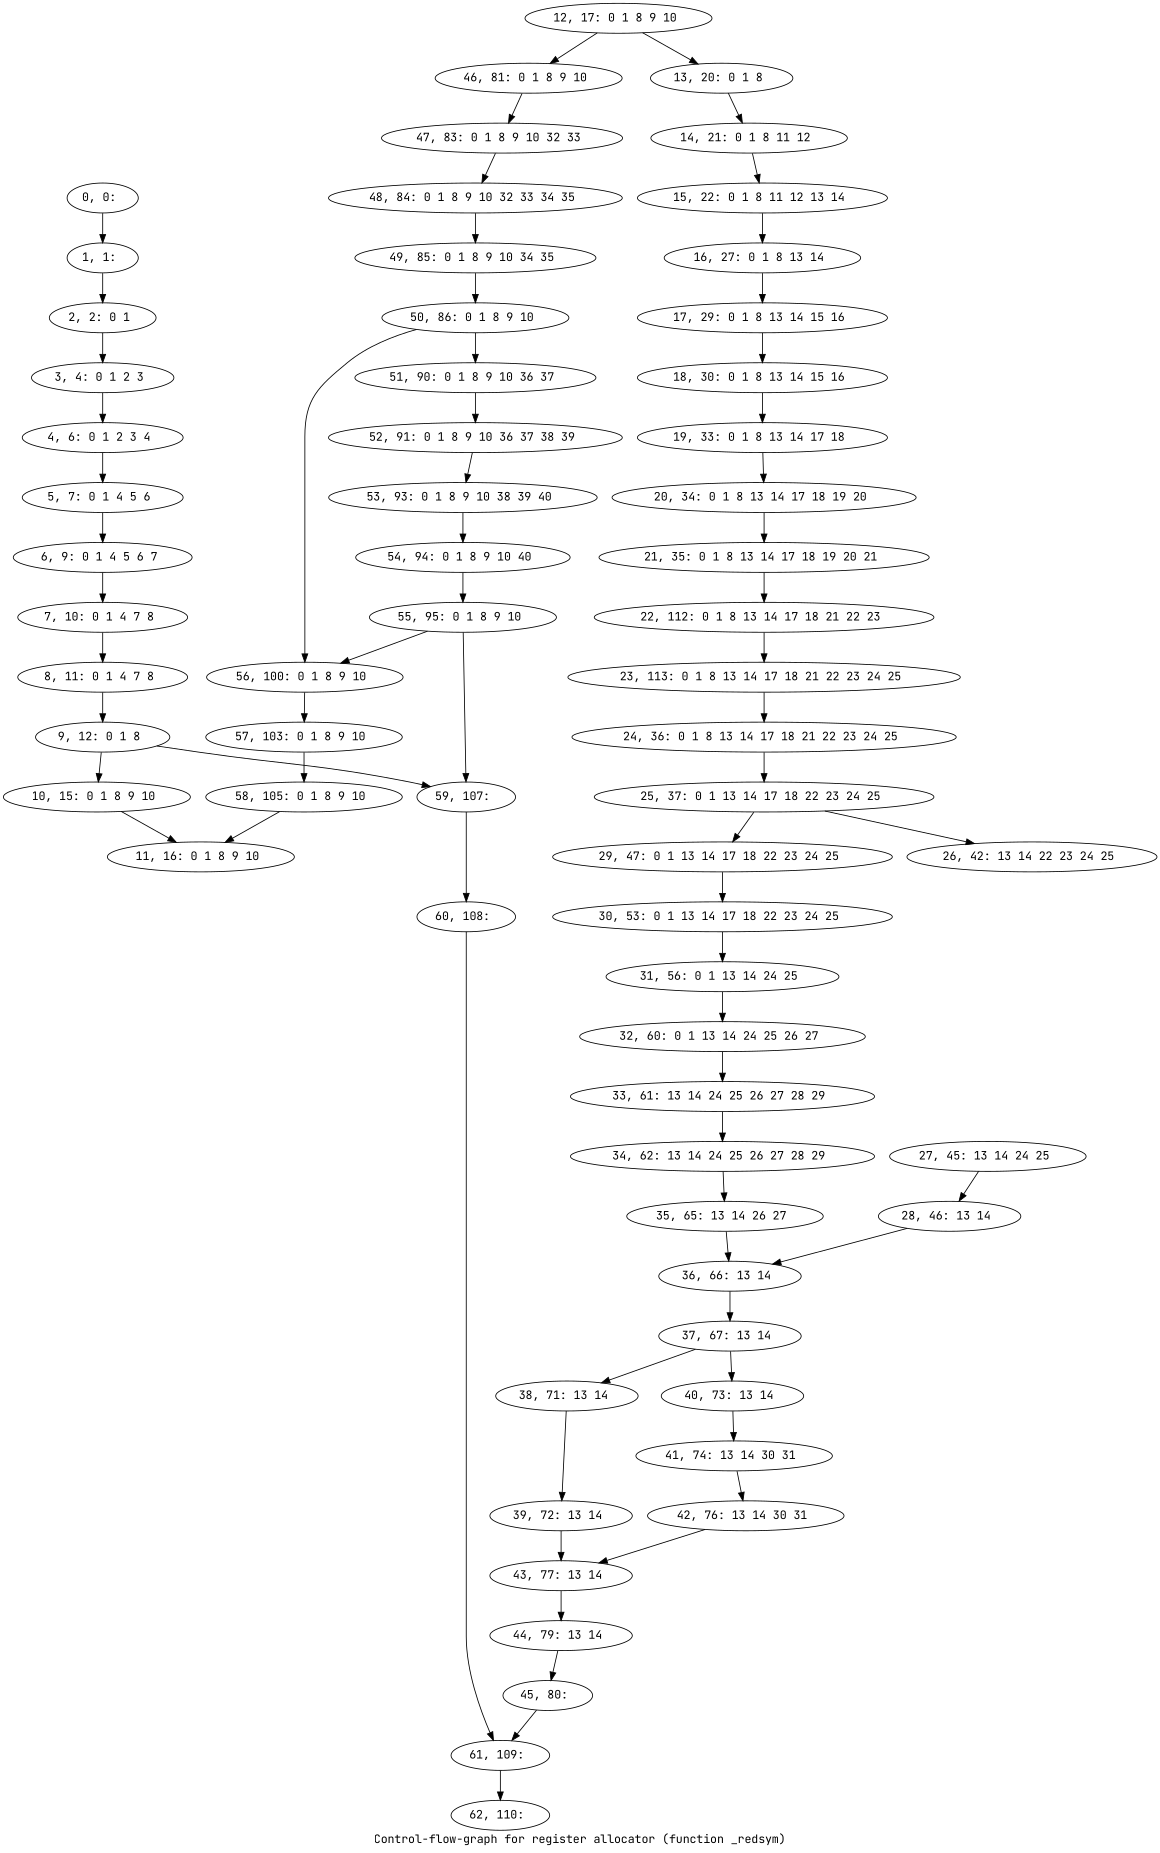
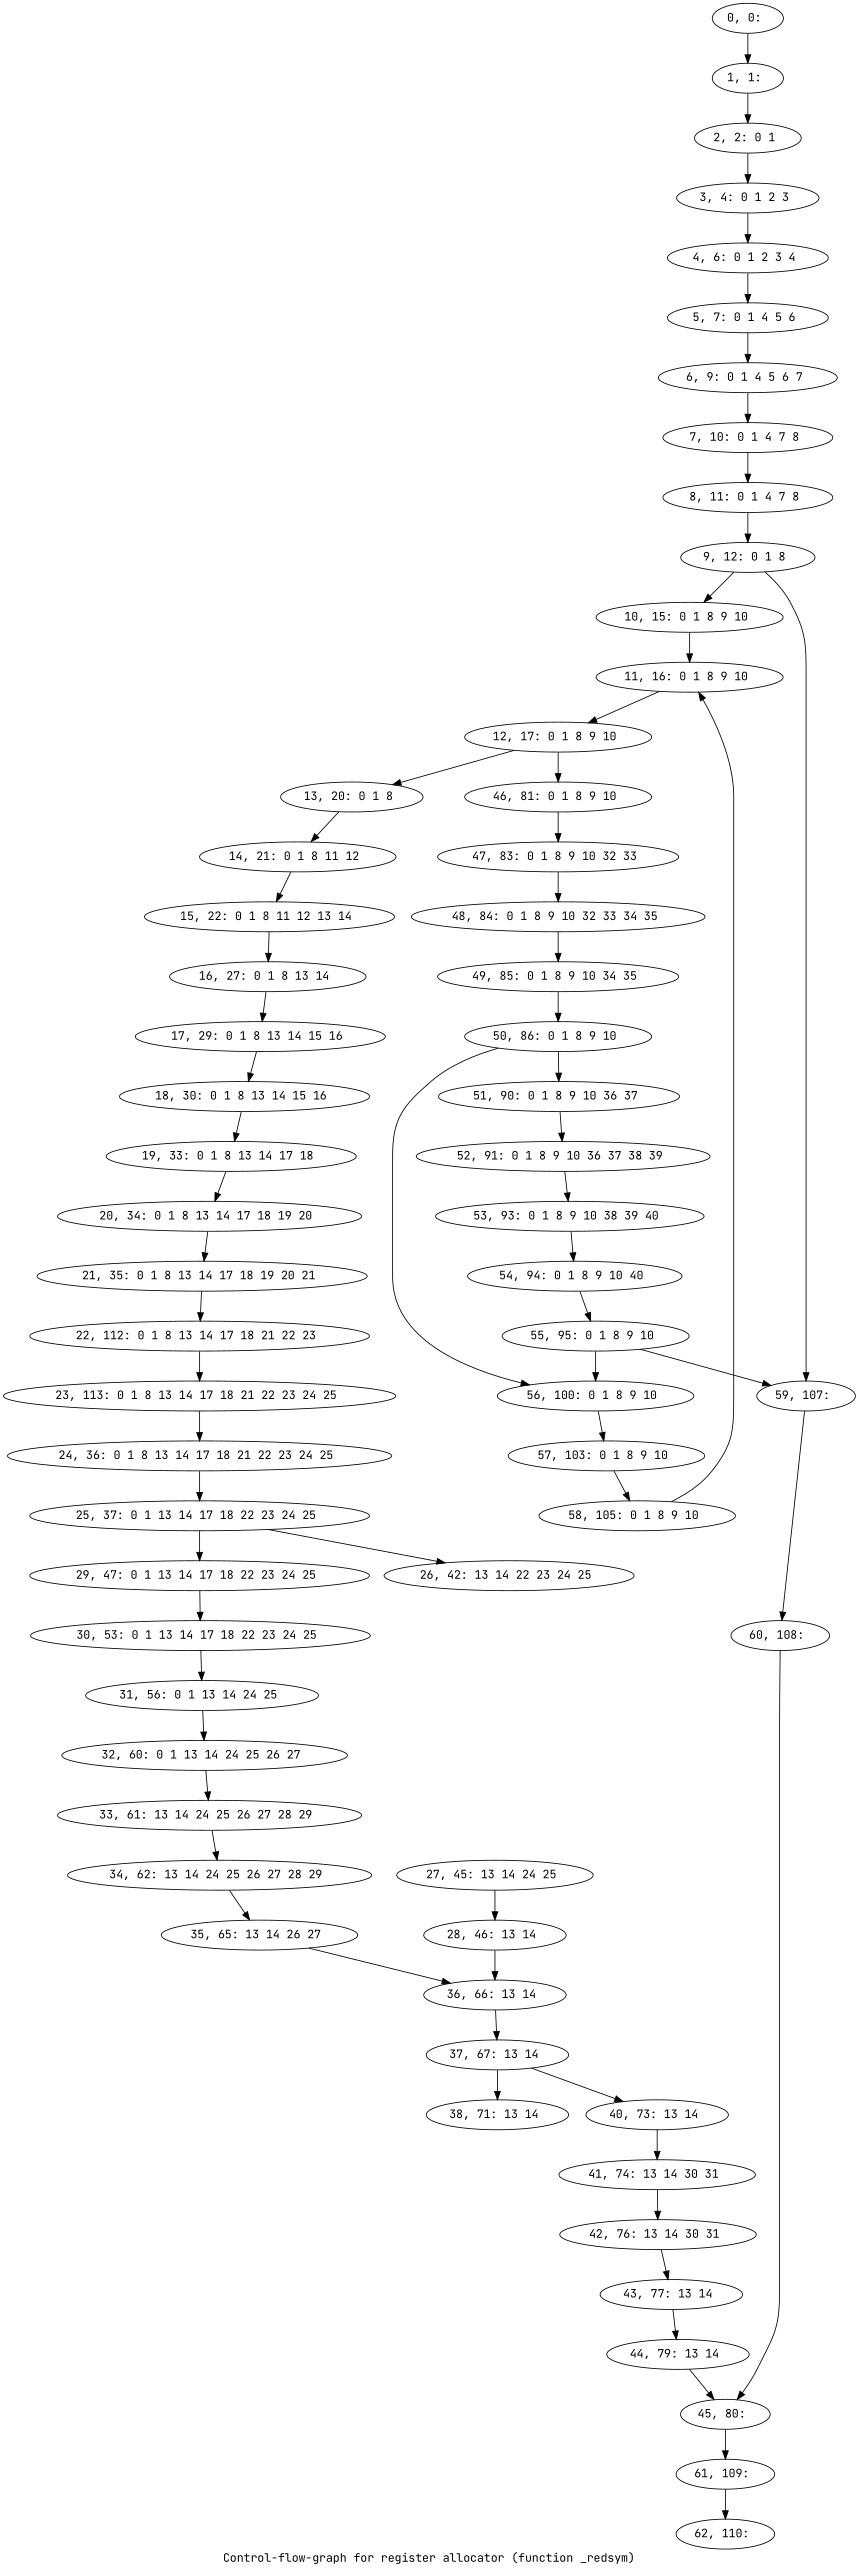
edge "11, 16: 0 1 8 9 10" -> "12, 17: 0 1 8 9 10": added
edge "60, 108:" -> "61, 109:": now "60, 108:" -> "45, 80:"
node "39, 72: 13 14": removed
